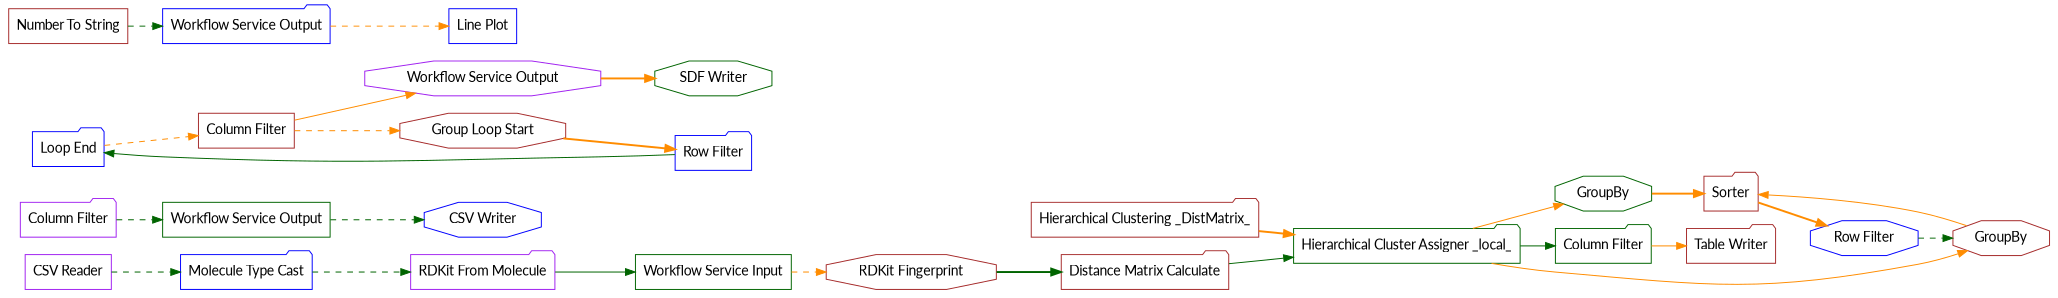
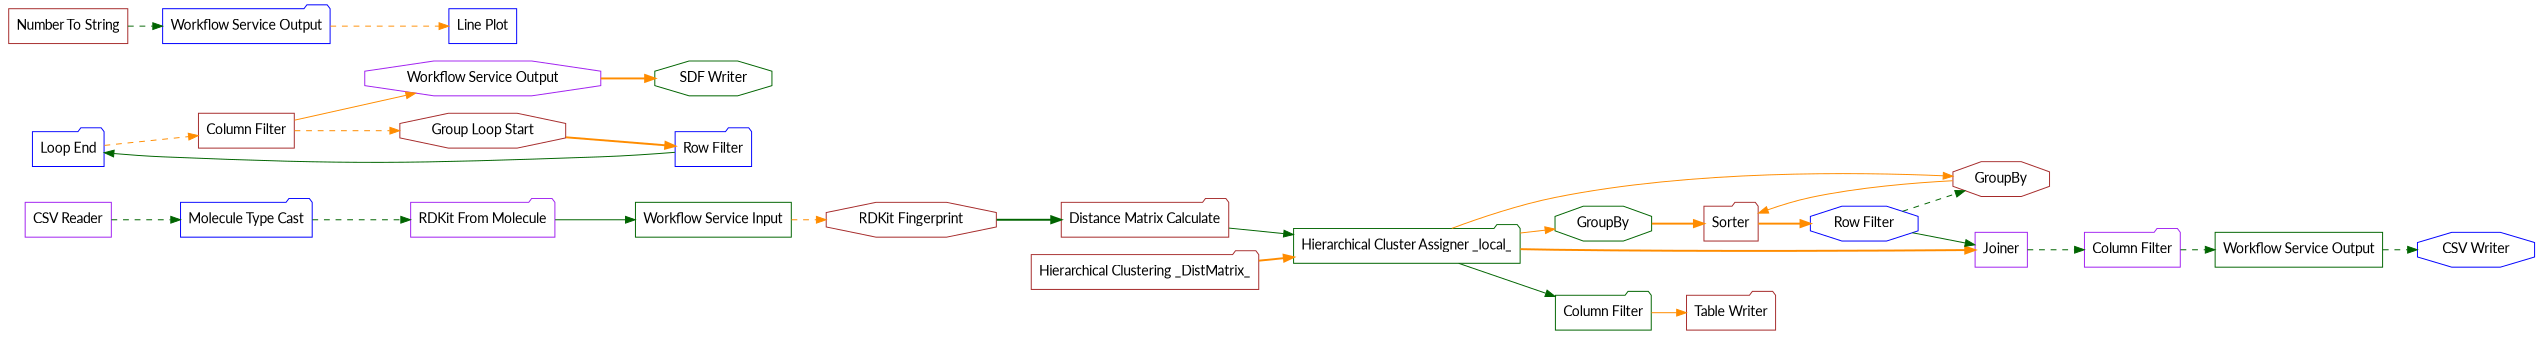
node "Joiner": added
